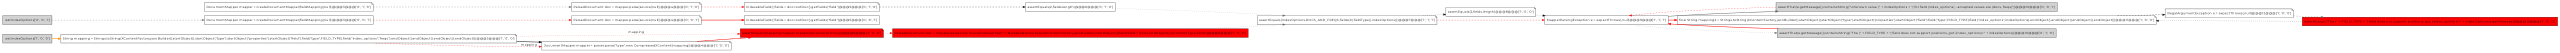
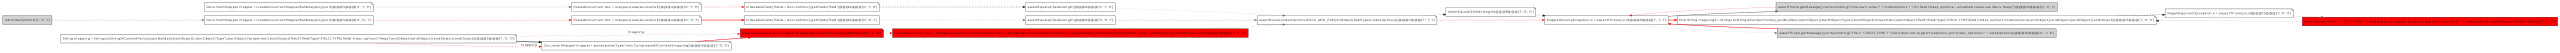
node "assertEquals(2,fields.length)@@@6@@@['0', '0', '1']": added
node "testIndexOptions['1', '0', '0']": removed
